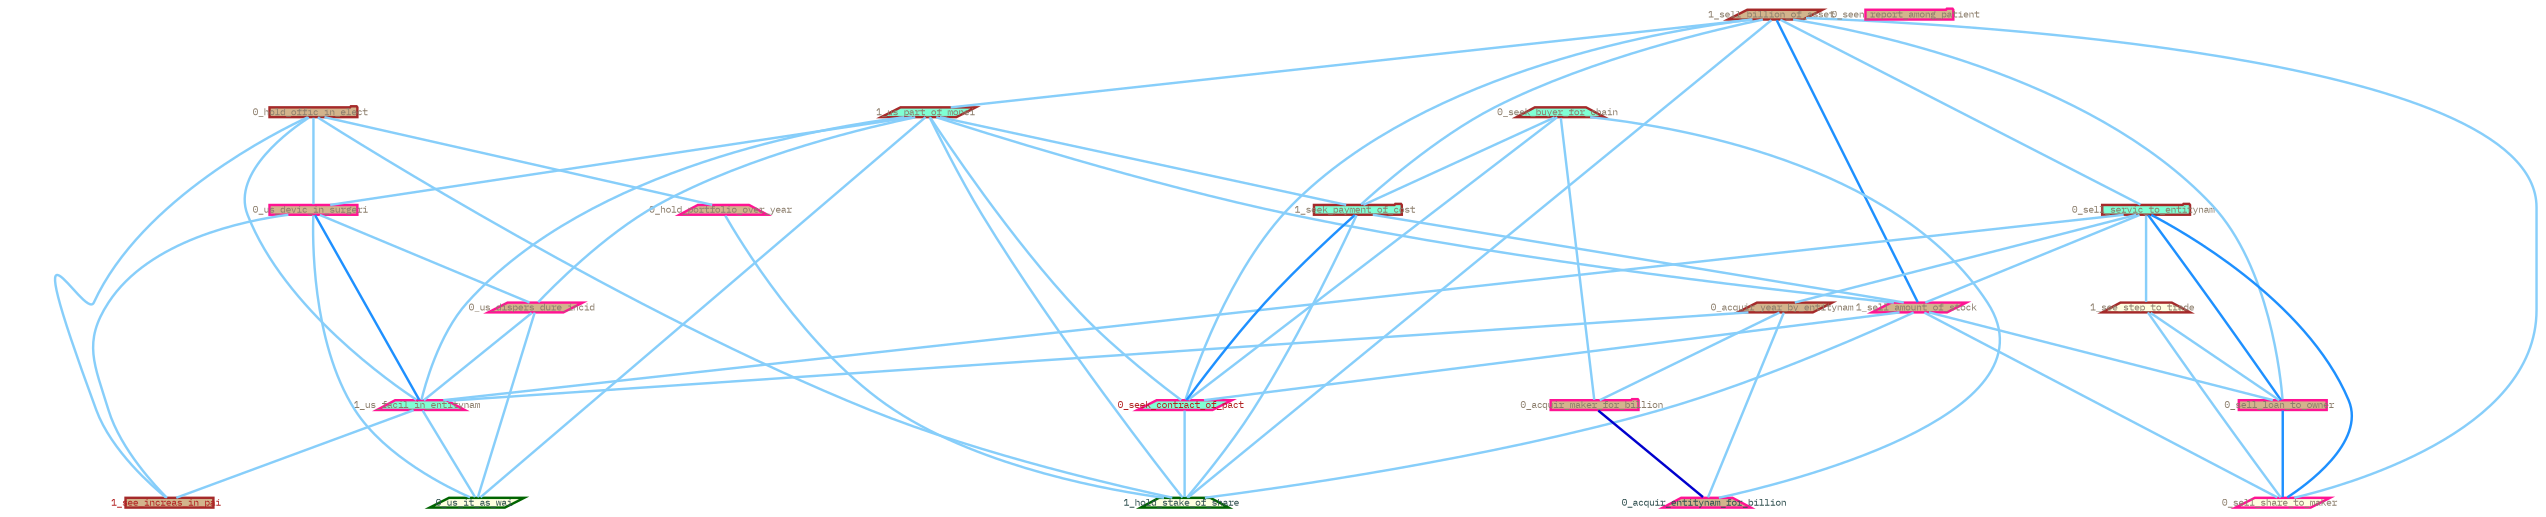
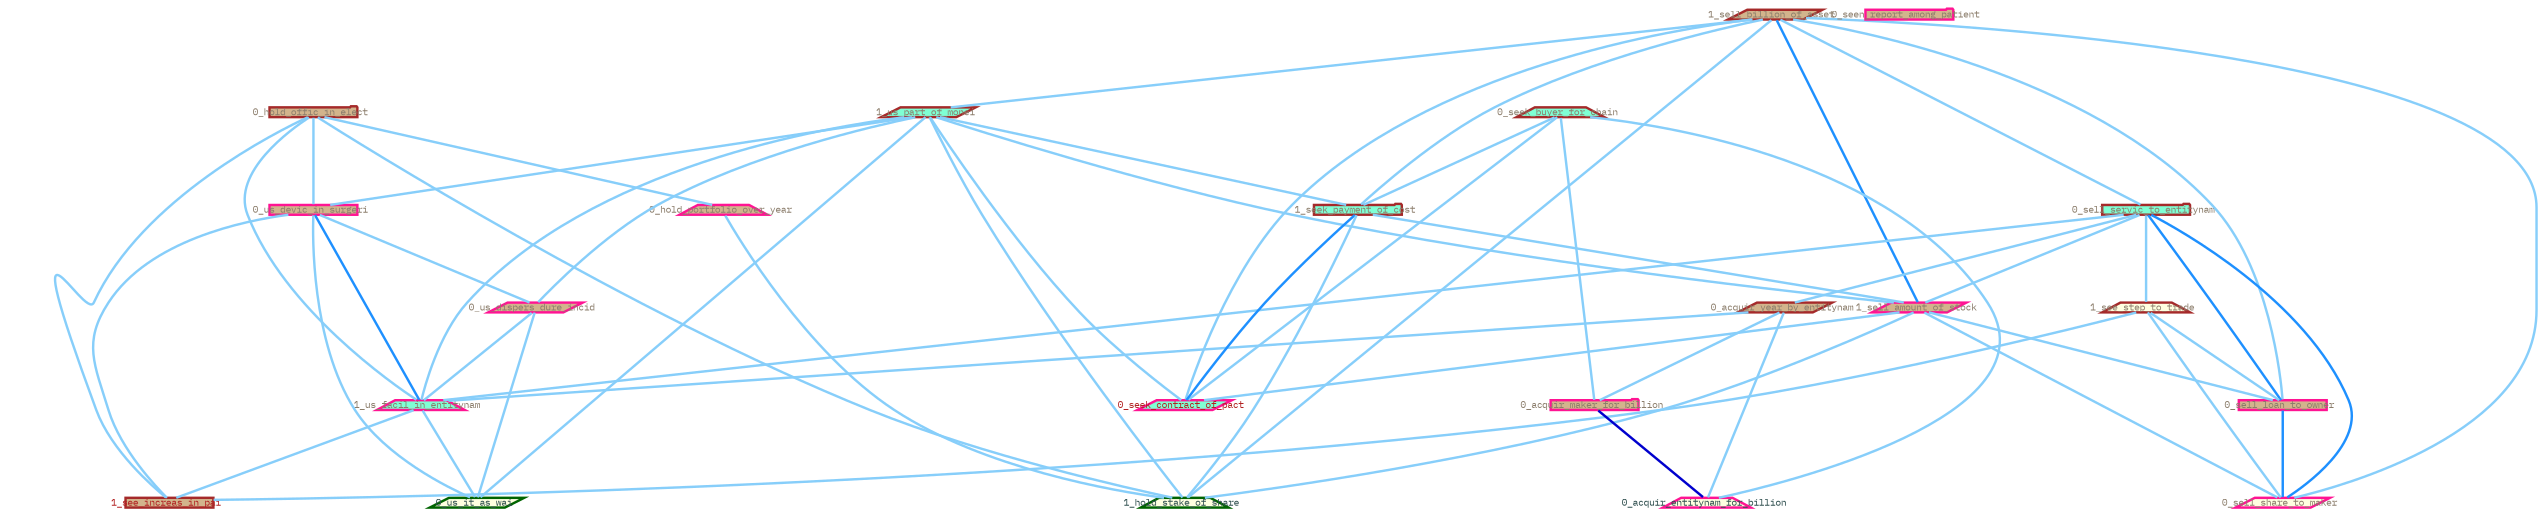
edge "0_seek_contract_of_pact" -- "1_hold_stake_of_share": removed
edge "1_see_step_to_trade" -- "1_see_increas_in_pai": added
node "0_acquir_entitynam_for_billion": fillcolor tan -> lightyellow
